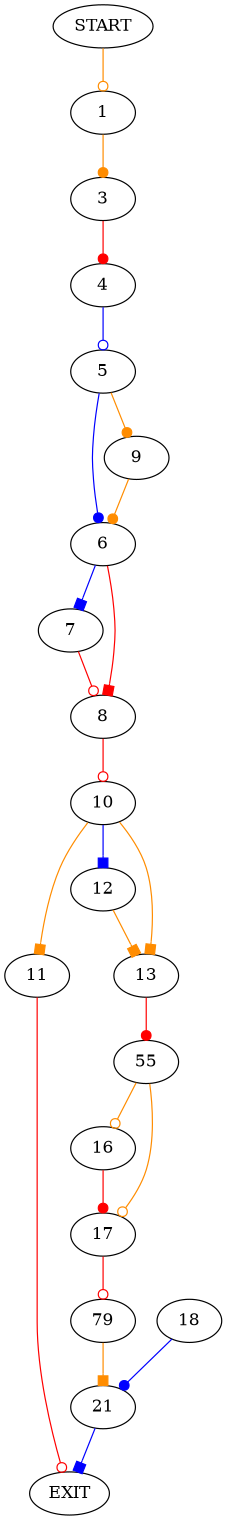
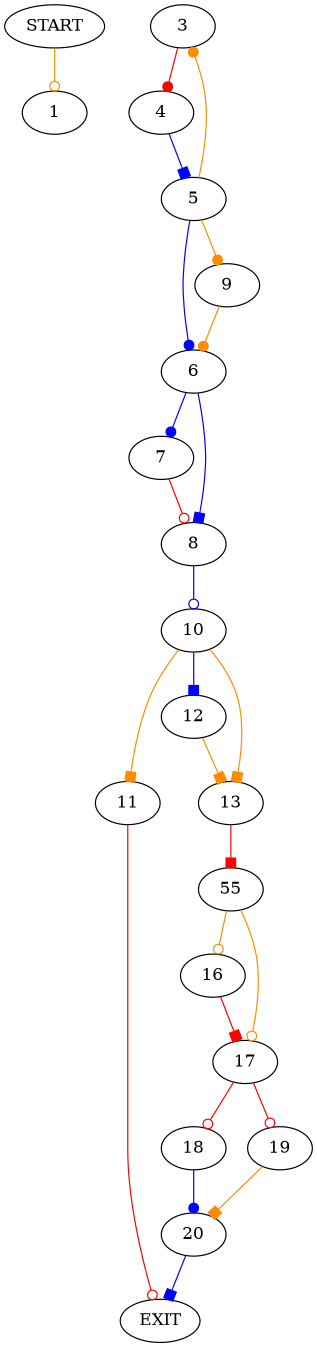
edge "1" -> "3": now "5" -> "3"
edge "4" -> "5": arrowhead odot -> box
edge "6" -> "7": arrowhead box -> dot
edge "6" -> "8": color red -> blue
edge "8" -> "10": color red -> blue
edge "13" -> "55": arrowhead dot -> box
edge "17" -> "18": added
edge "16" -> "17": arrowhead dot -> box
node "79": label "79" -> "19"
node "21": label "21" -> "20"
